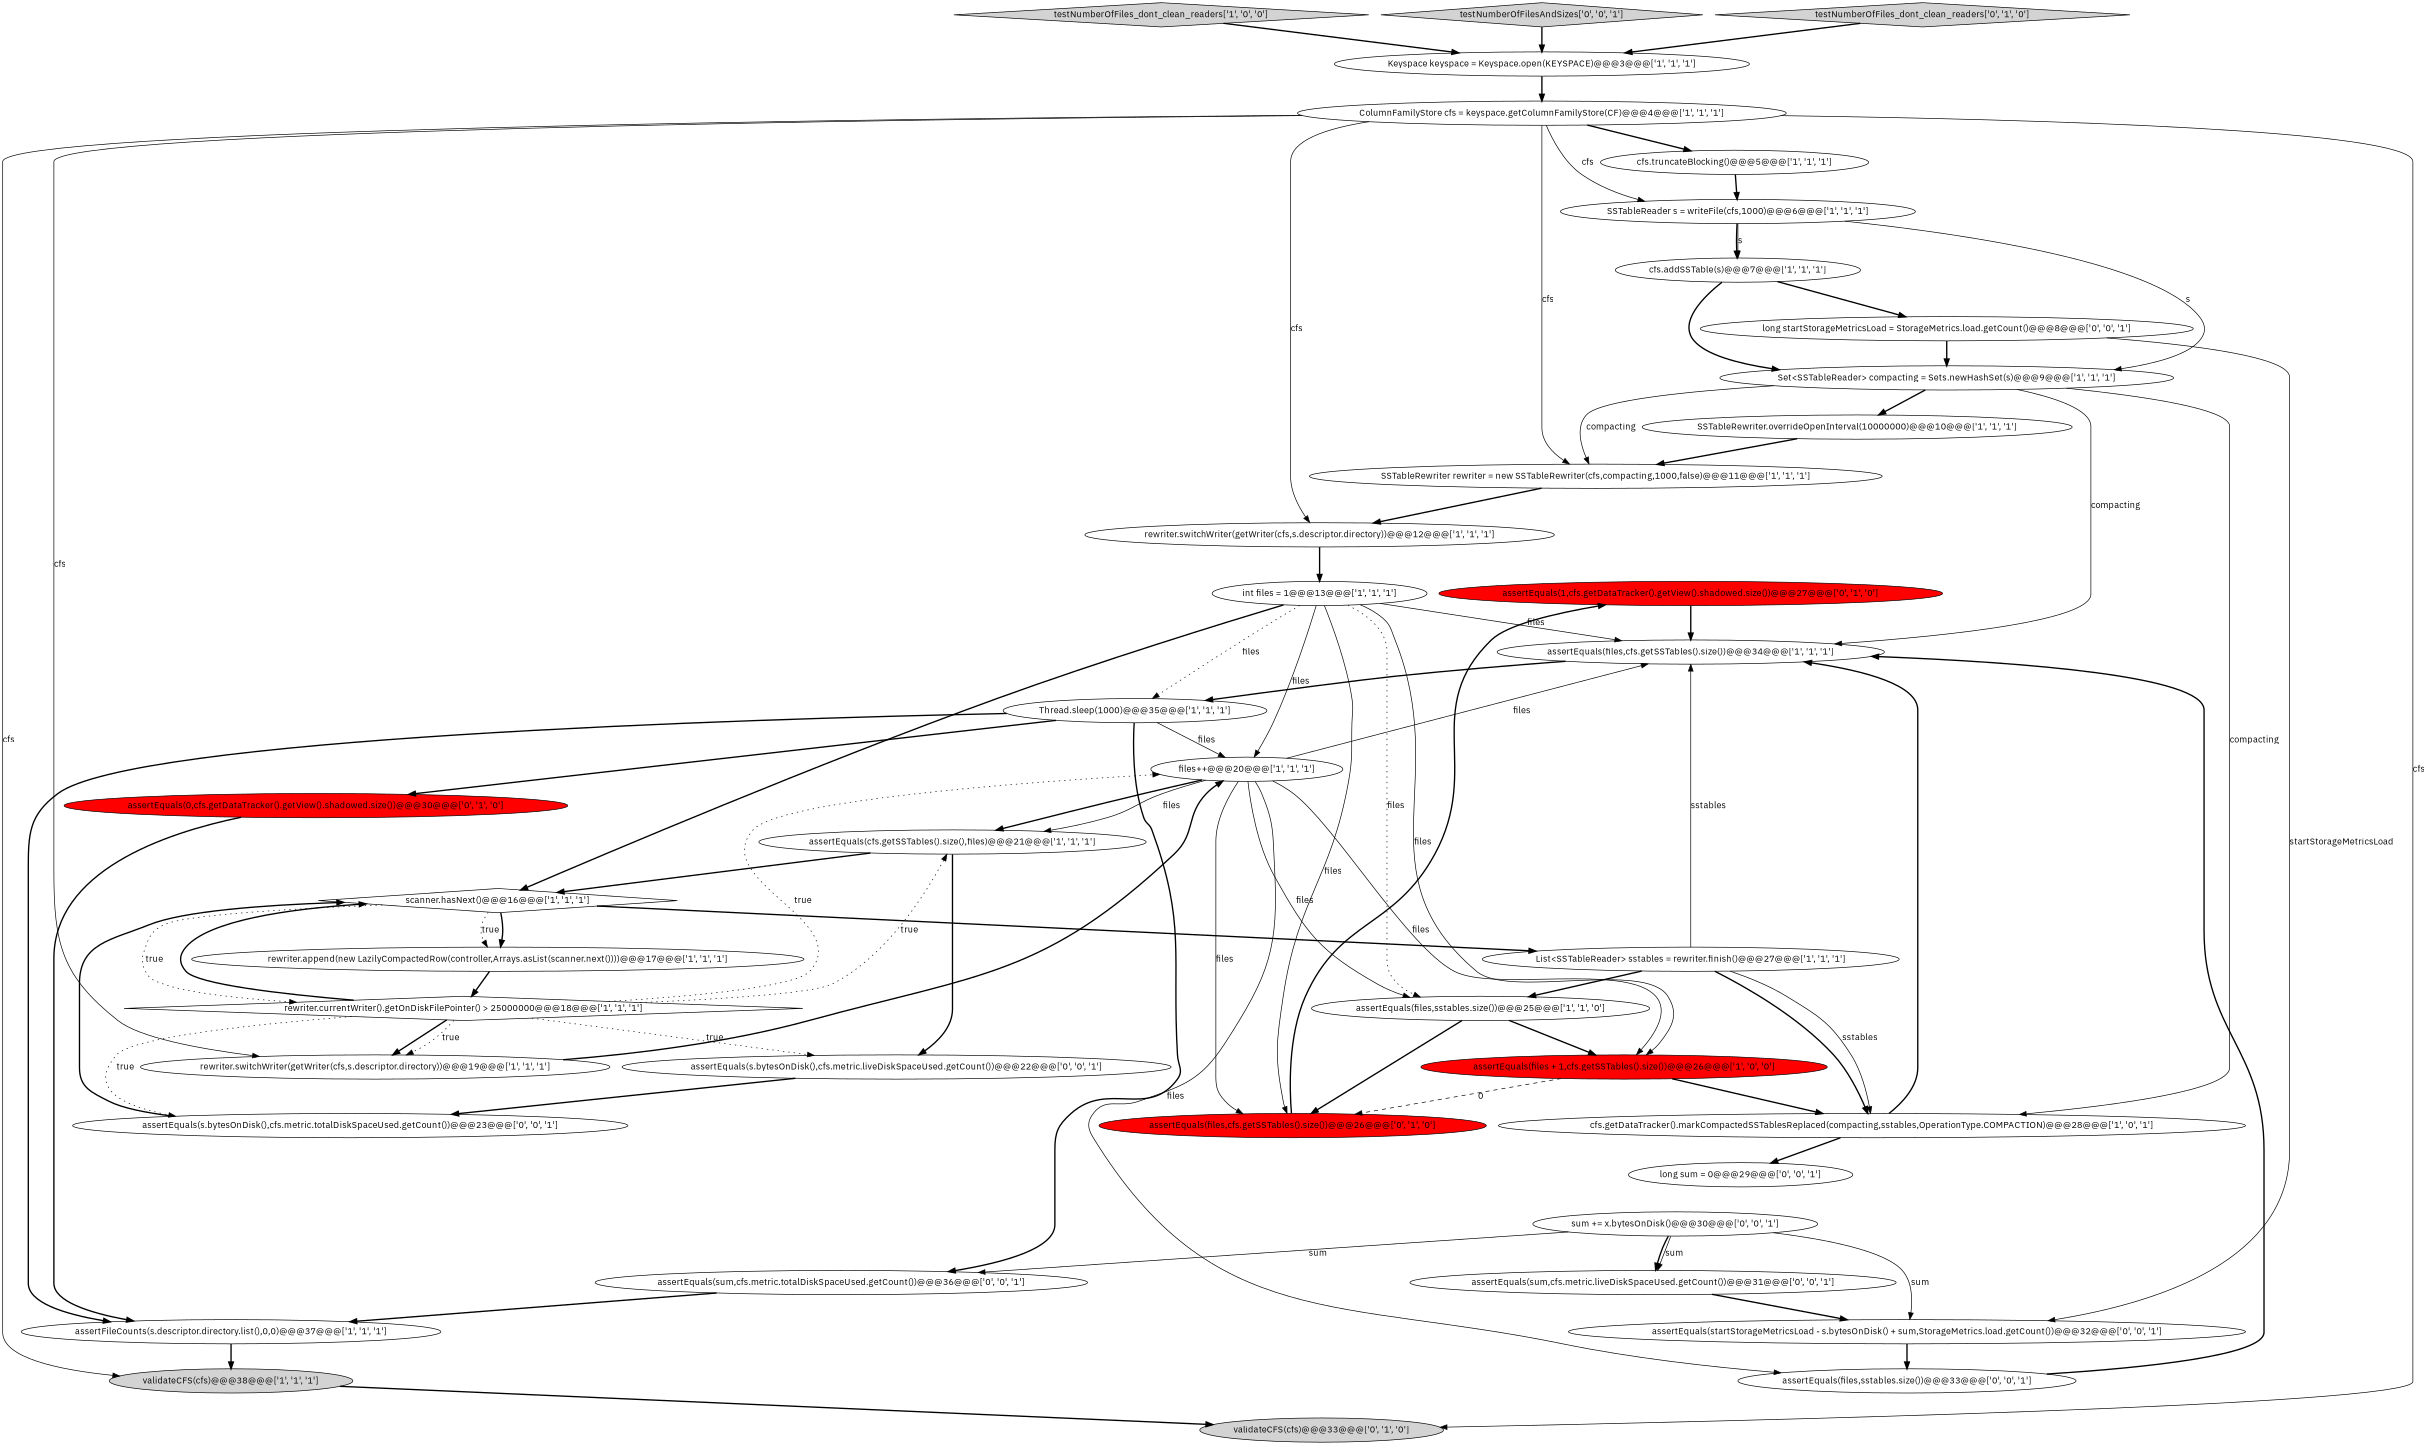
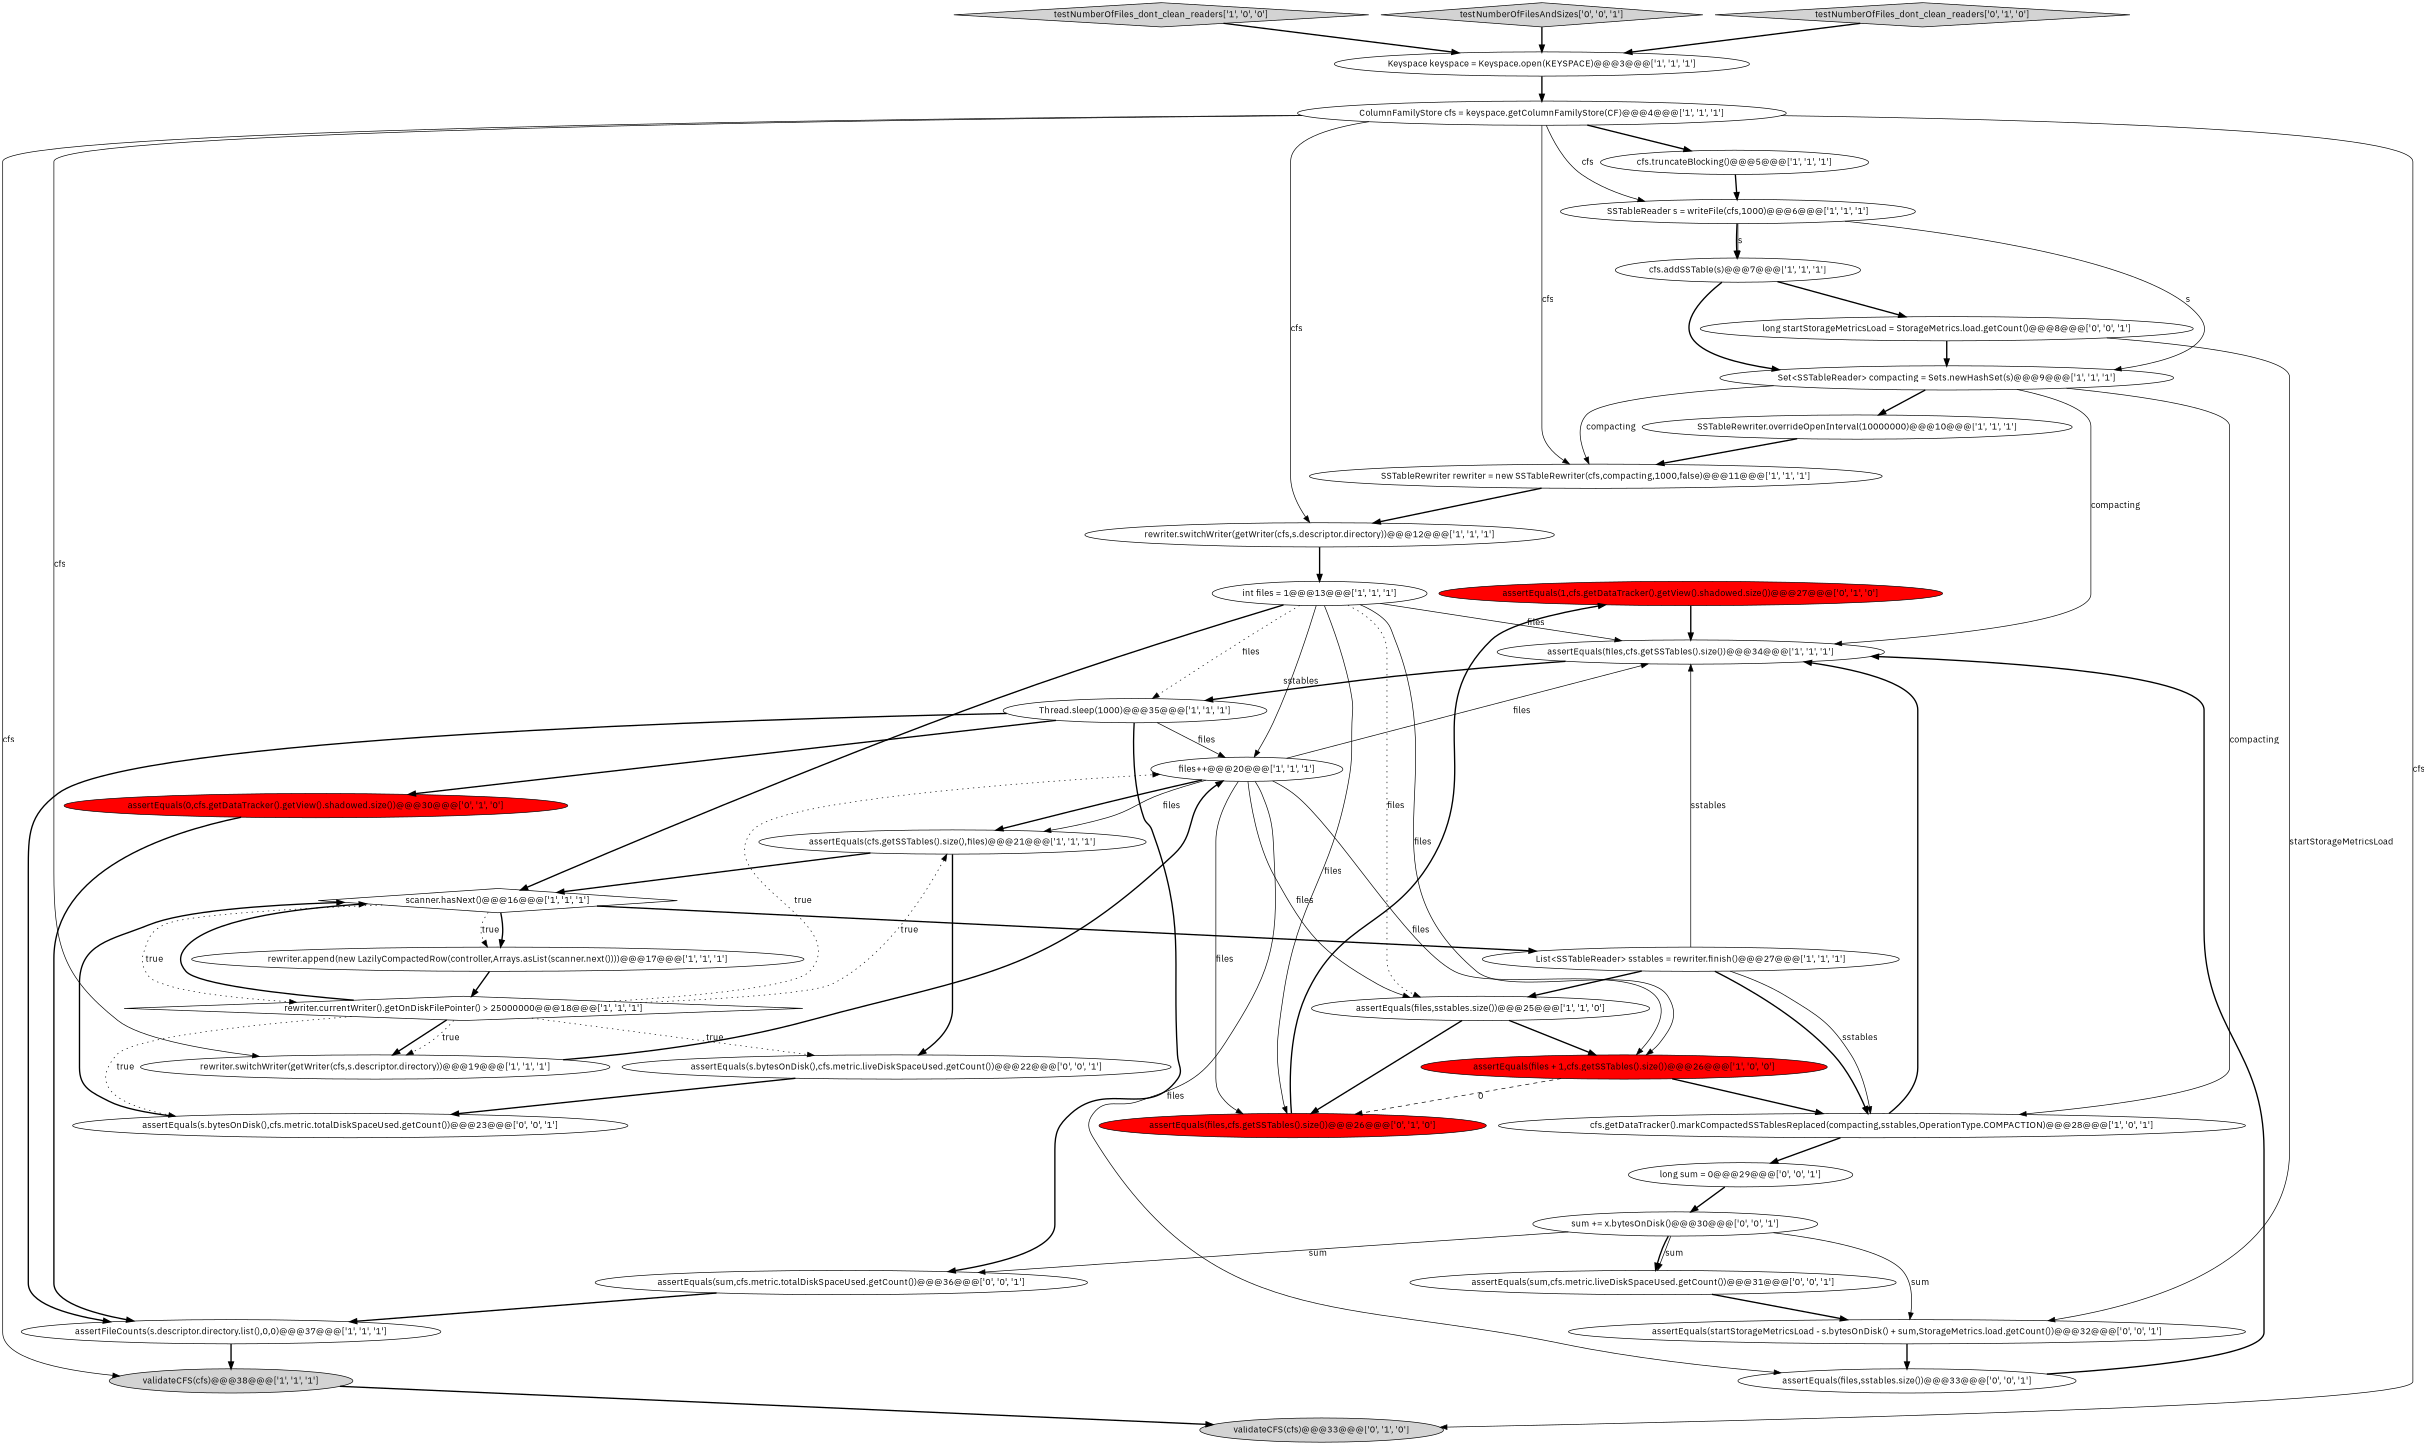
edge "int files = 1@@@13@@@['1', '1', '1']" -> "files++@@@20@@@['1', '1', '1']": label "files" -> "sstables"
edge "long sum = 0@@@29@@@['0', '0', '1']" -> "sum += x.bytesOnDisk()@@@30@@@['0', '0', '1']": added
